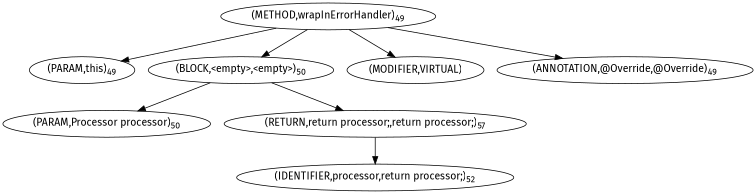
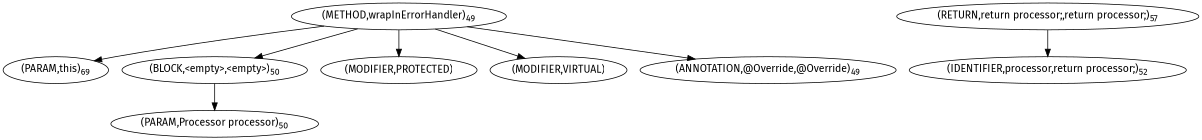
node "(PARAM,this)": text "49" -> "69"
node "(MODIFIER,PROTECTED)": added
edge "(BLOCK,<empty>,<empty>)" -> "(RETURN,return processor;,return processor;)": removed
